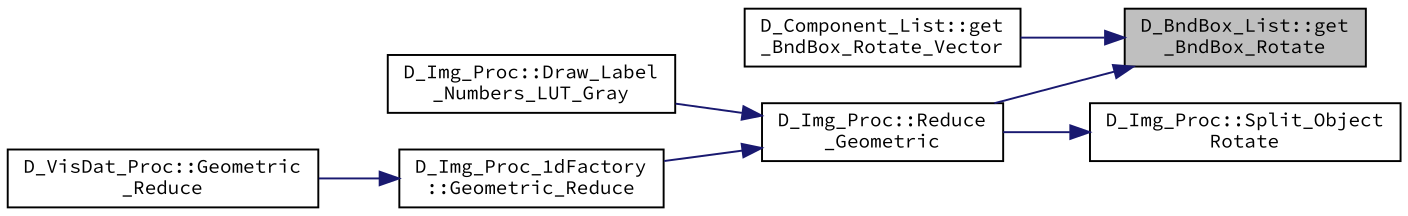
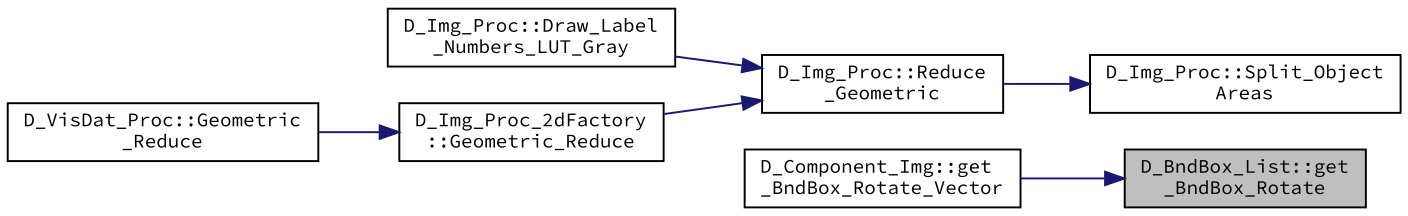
node "D_Component_List::get _BndBox_Rotate_Vector": label "D_Component_List::get _BndBox_Rotate_Vector" -> "D_Component_Img::get _BndBox_Rotate_Vector"
edge "D_Img_Proc::Reduce _Geometric" -> "D_BndBox_List::get _BndBox_Rotate": removed
node "D_Img_Proc::Split_Object Rotate": label "D_Img_Proc::Split_Object Rotate" -> "D_Img_Proc::Split_Object Areas"
node "D_Img_Proc_1dFactory ::Geometric_Reduce": label "D_Img_Proc_1dFactory ::Geometric_Reduce" -> "D_Img_Proc_2dFactory ::Geometric_Reduce"
